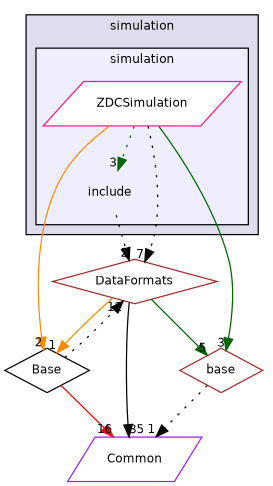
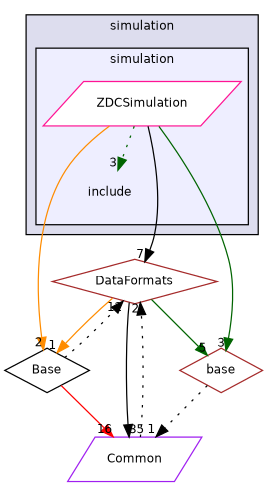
edge "ZDCSimulation" -> "DataFormats": style dotted -> solid
edge "include" -> "DataFormats": now "Common" -> "DataFormats"
